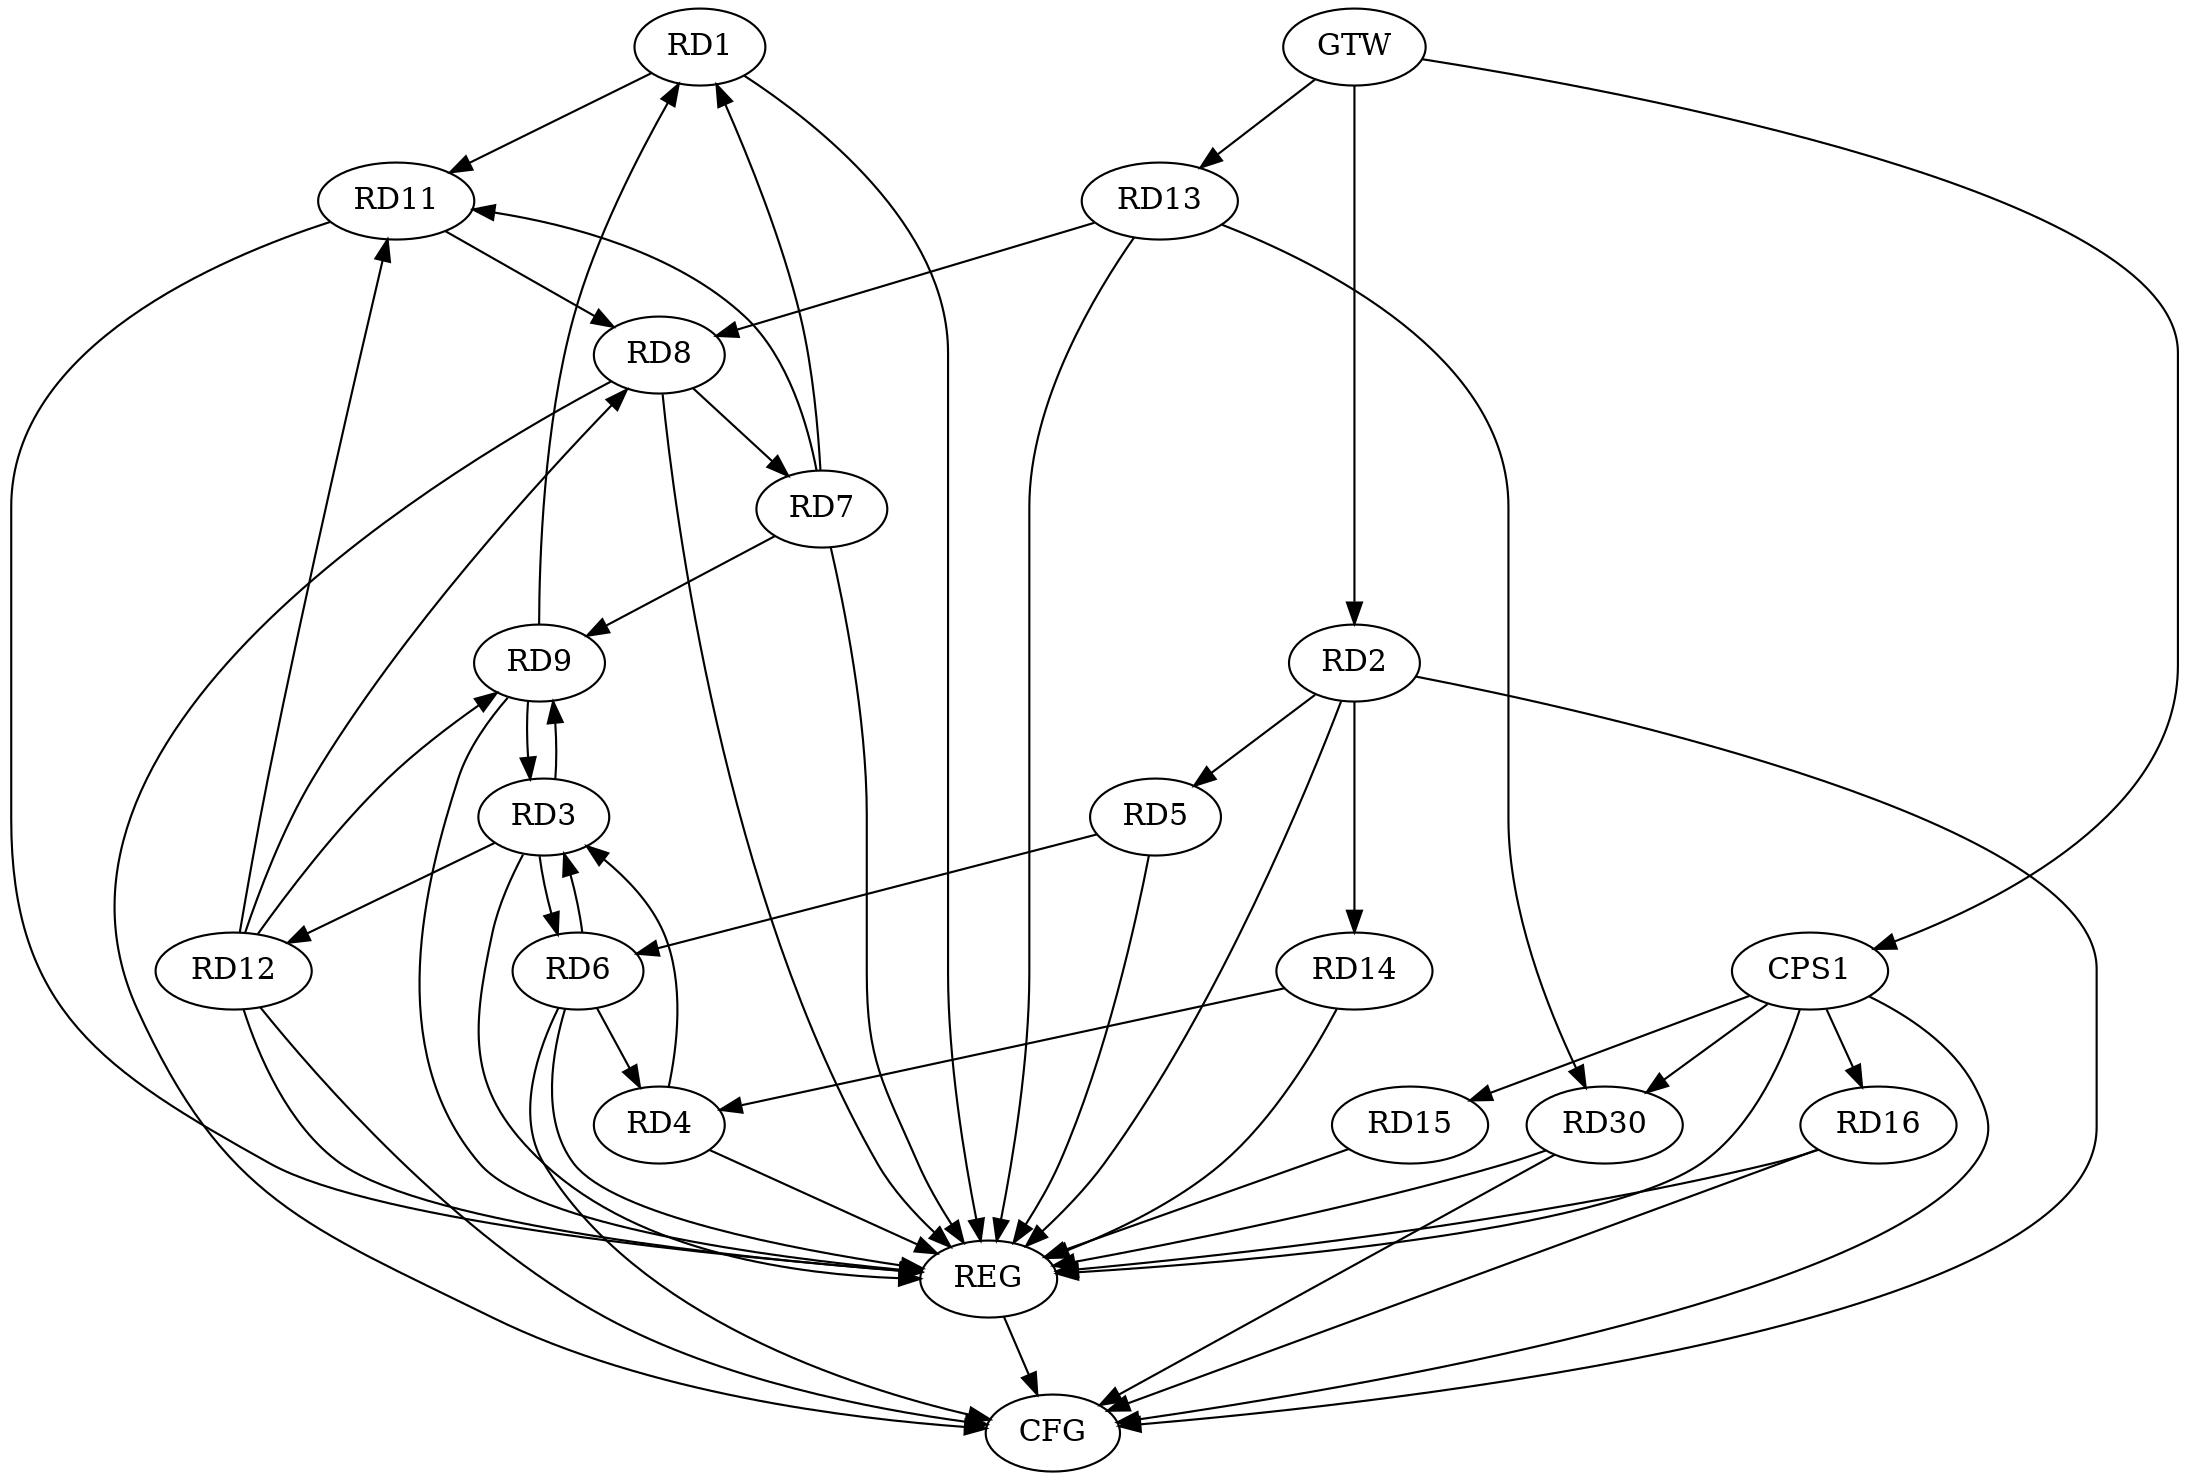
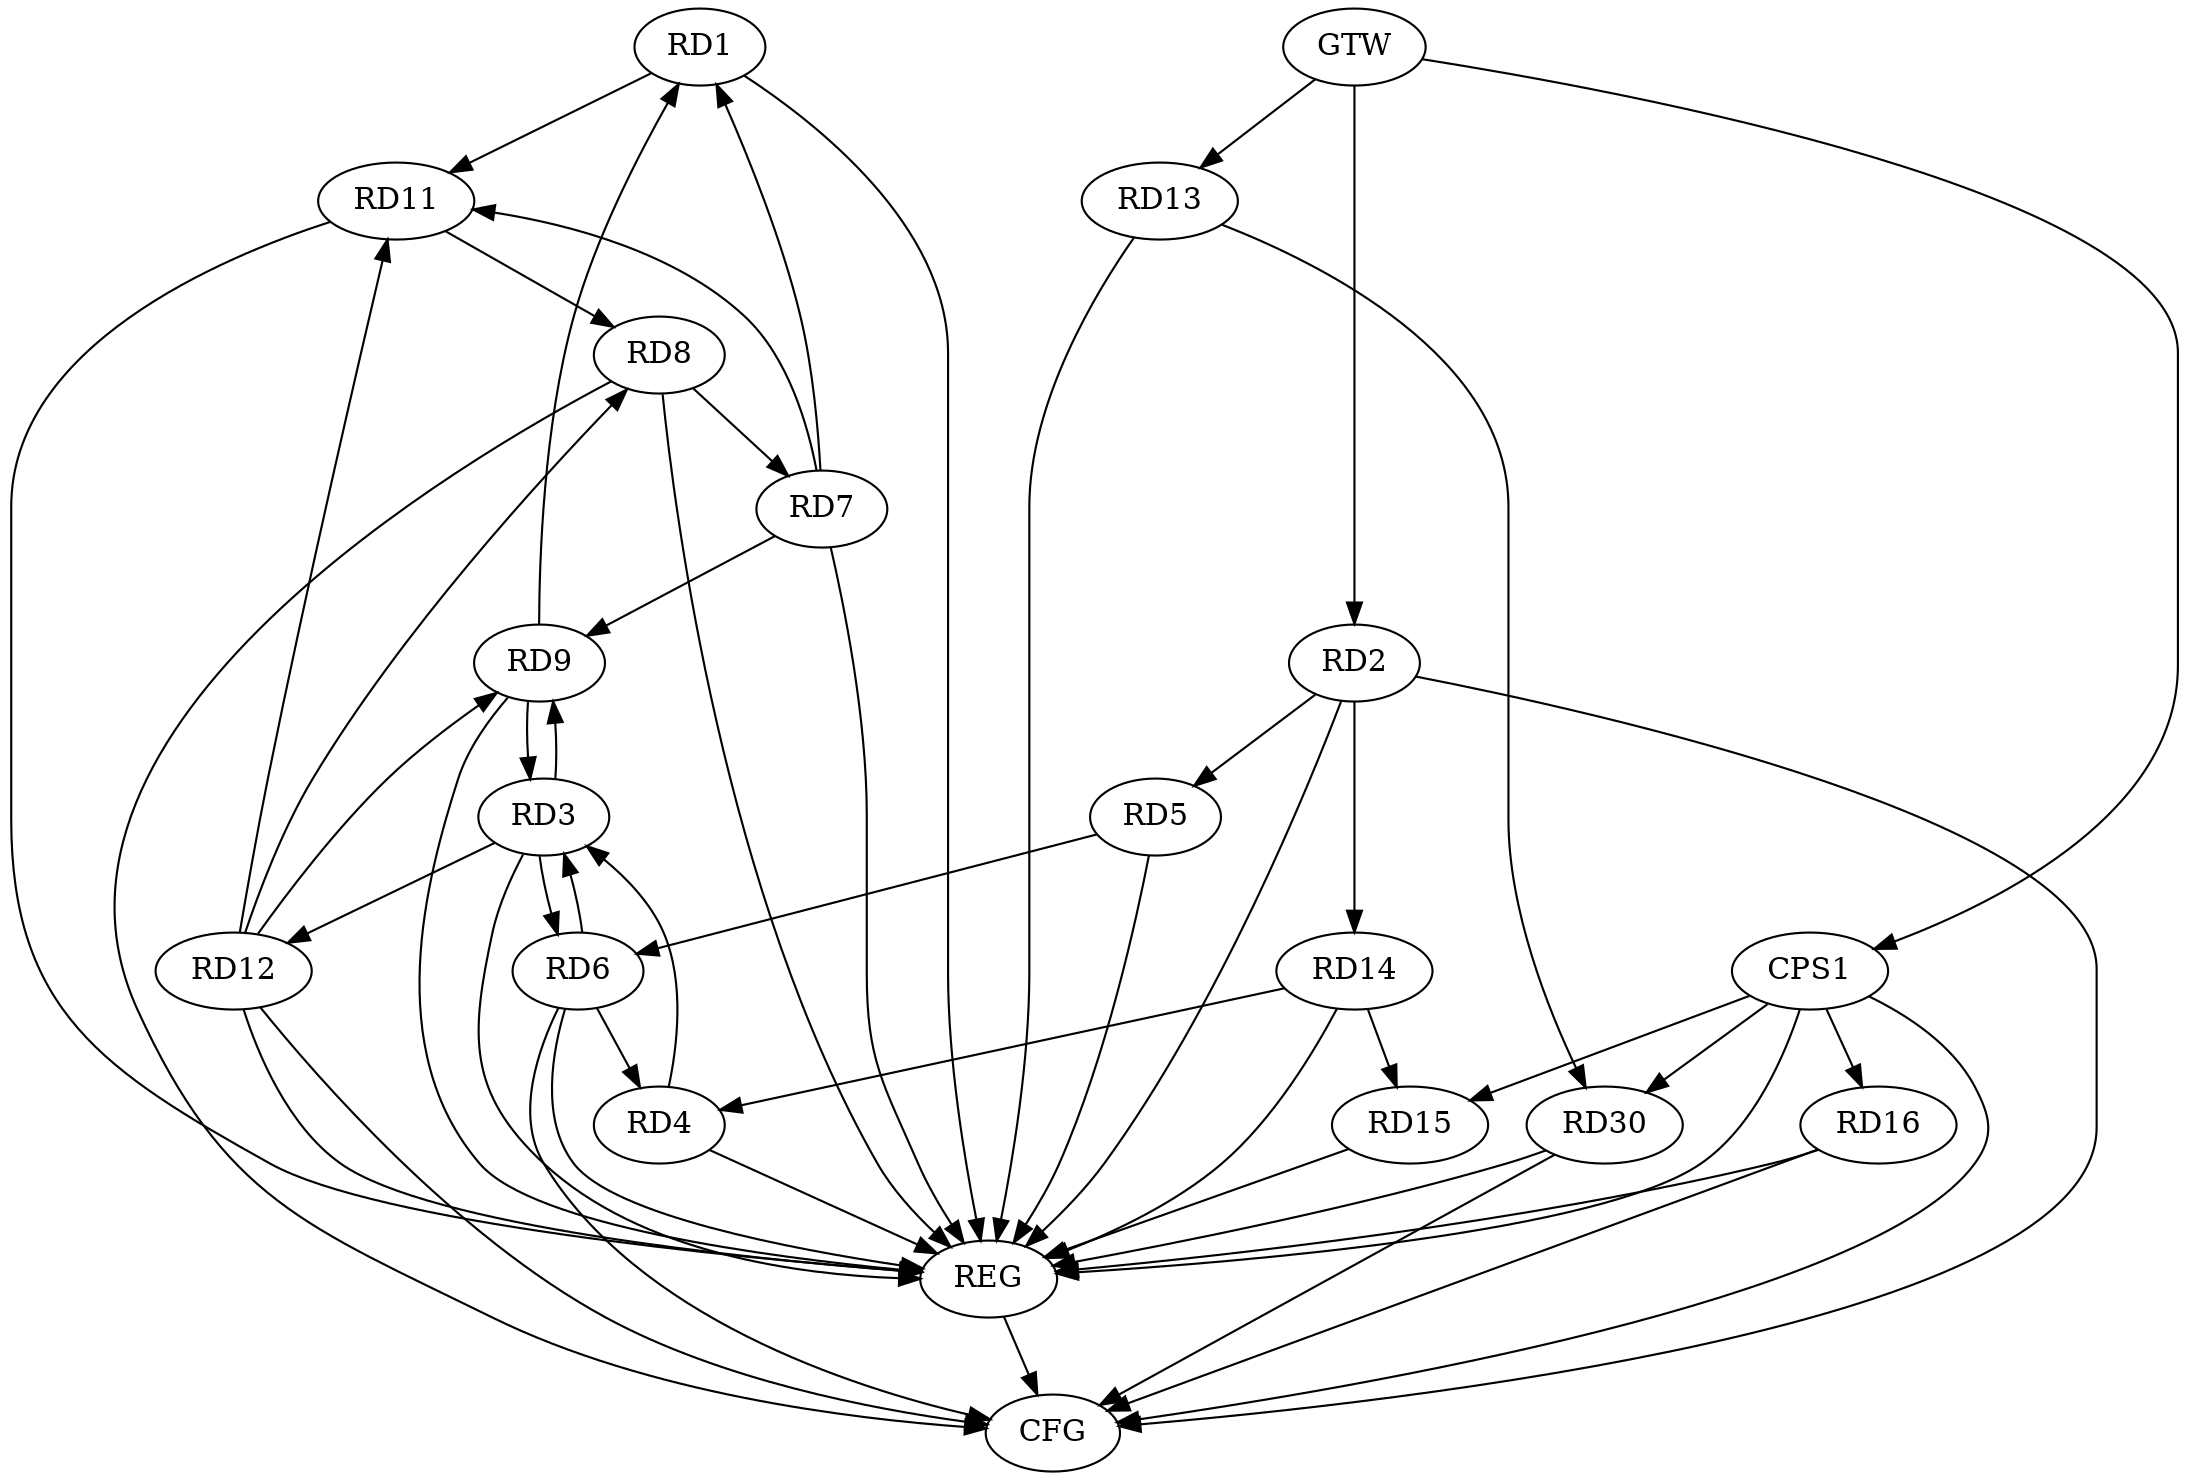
edge "RD13" -> "RD8": removed
edge "RD14" -> "RD15": added
